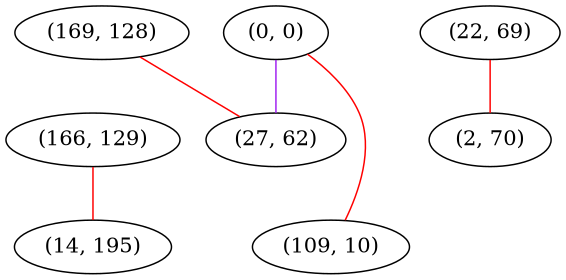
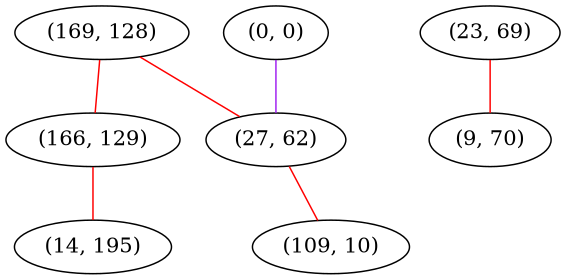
node "(22, 69)": label "(22, 69)" -> "(23, 69)"
edge "(169, 128)" -- "(166, 129)": added
edge "(0, 0)" -- "(109, 10)": now "(27, 62)" -- "(109, 10)"
node "(2, 70)": label "(2, 70)" -> "(9, 70)"
